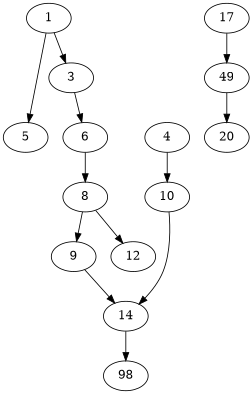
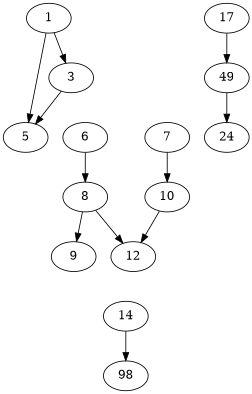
edge "3" -> "6": now "3" -> "5"
node "4": label "4" -> "7"
node "20": label "20" -> "24"
edge "10" -> "14": now "10" -> "12"
edge "9" -> "14": removed
